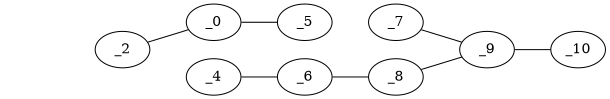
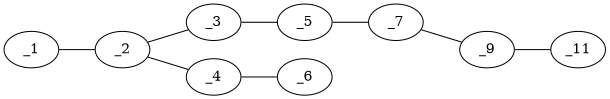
node "_0": label "_0" -> "_3"
edge "_5" -- "_7": added
node "_1": added
node "_10": label "_10" -> "_11"
edge "_2" -- "_4": added
node "_8": removed
